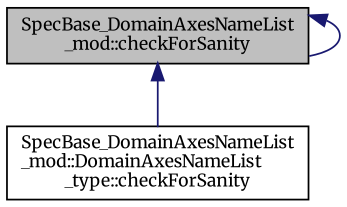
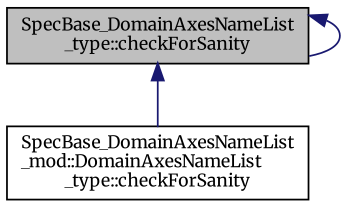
node "SpecBase_DomainAxesNameList _mod::checkForSanity": label "SpecBase_DomainAxesNameList _mod::checkForSanity" -> "SpecBase_DomainAxesNameList _type::checkForSanity"
